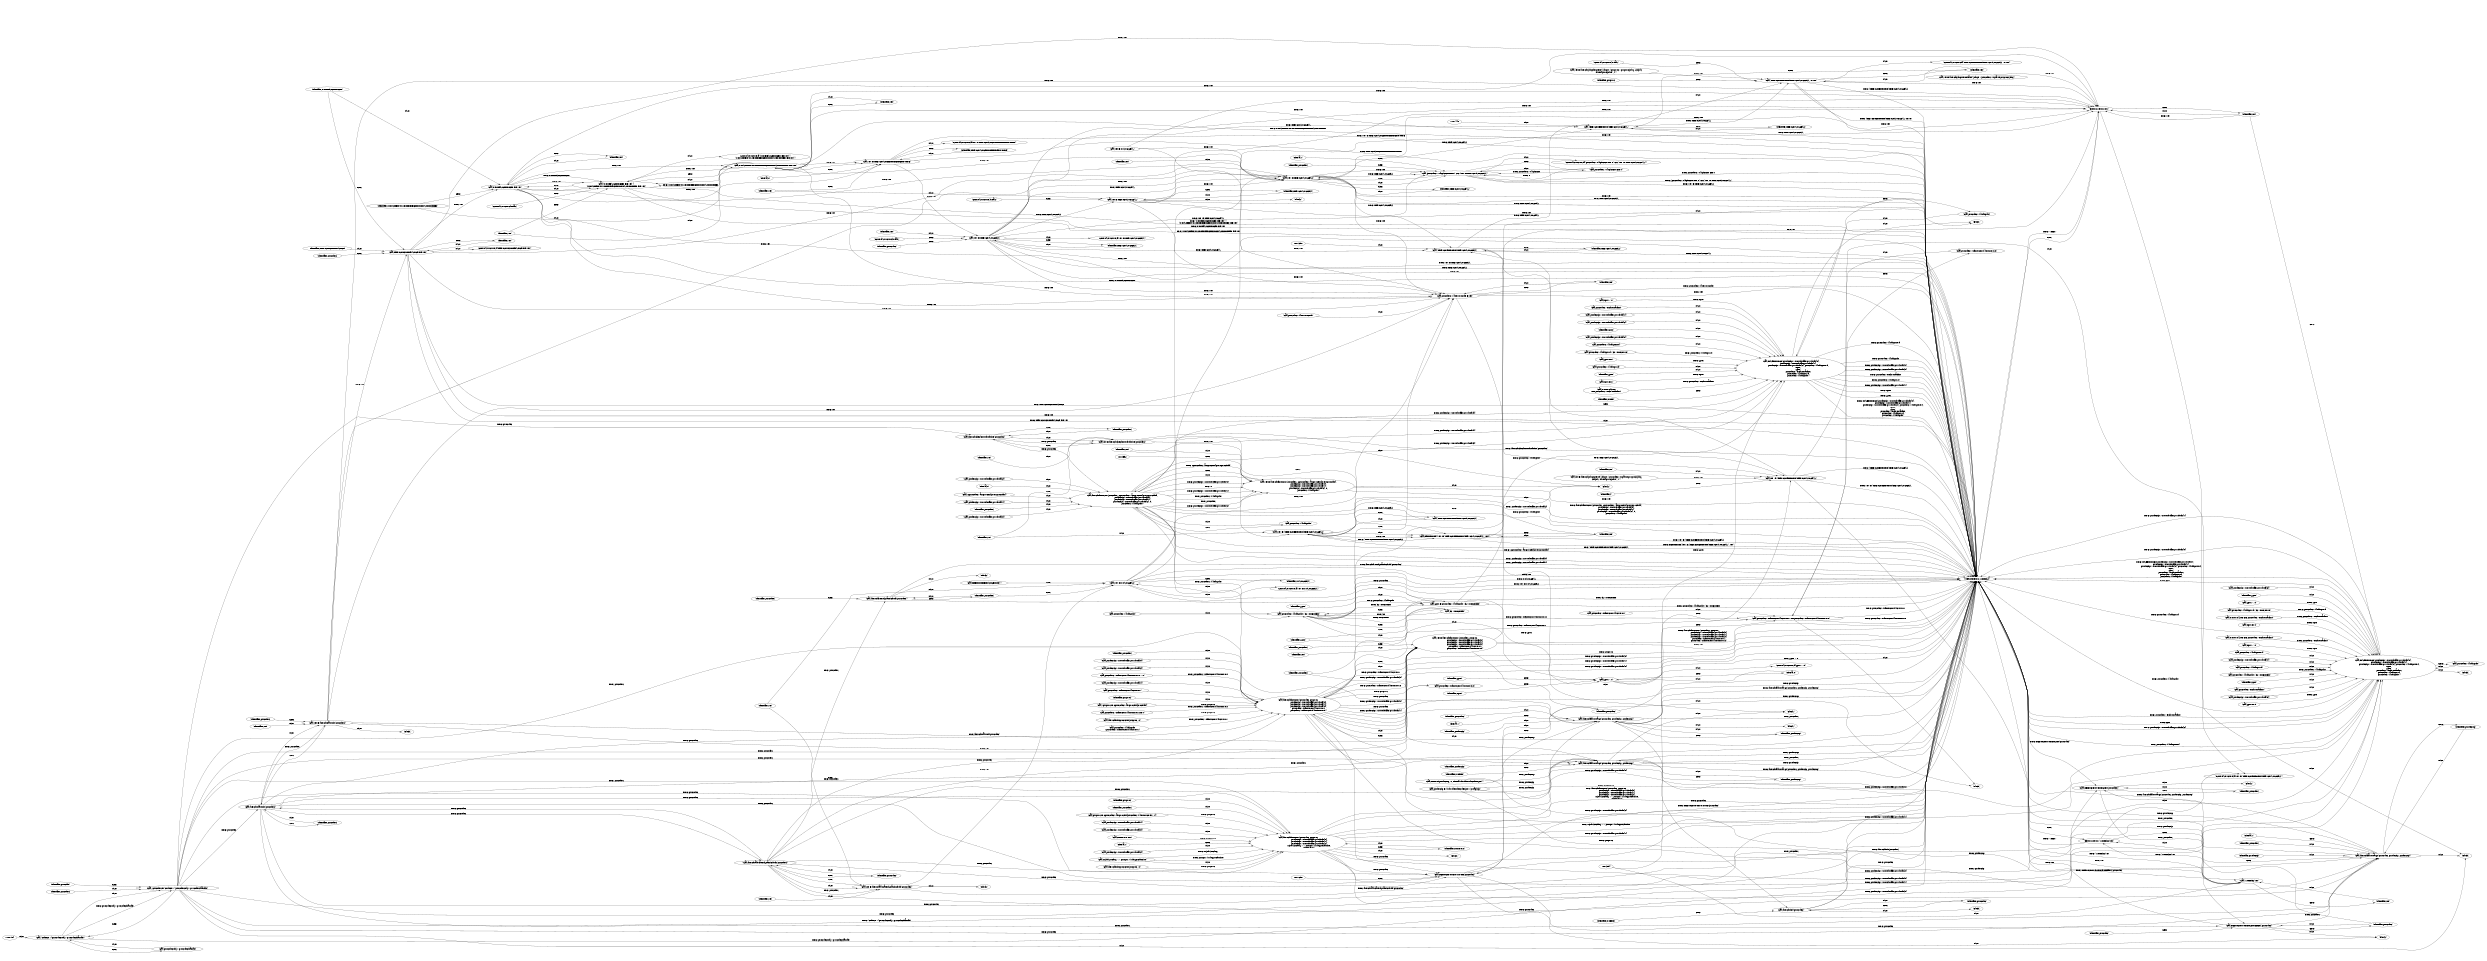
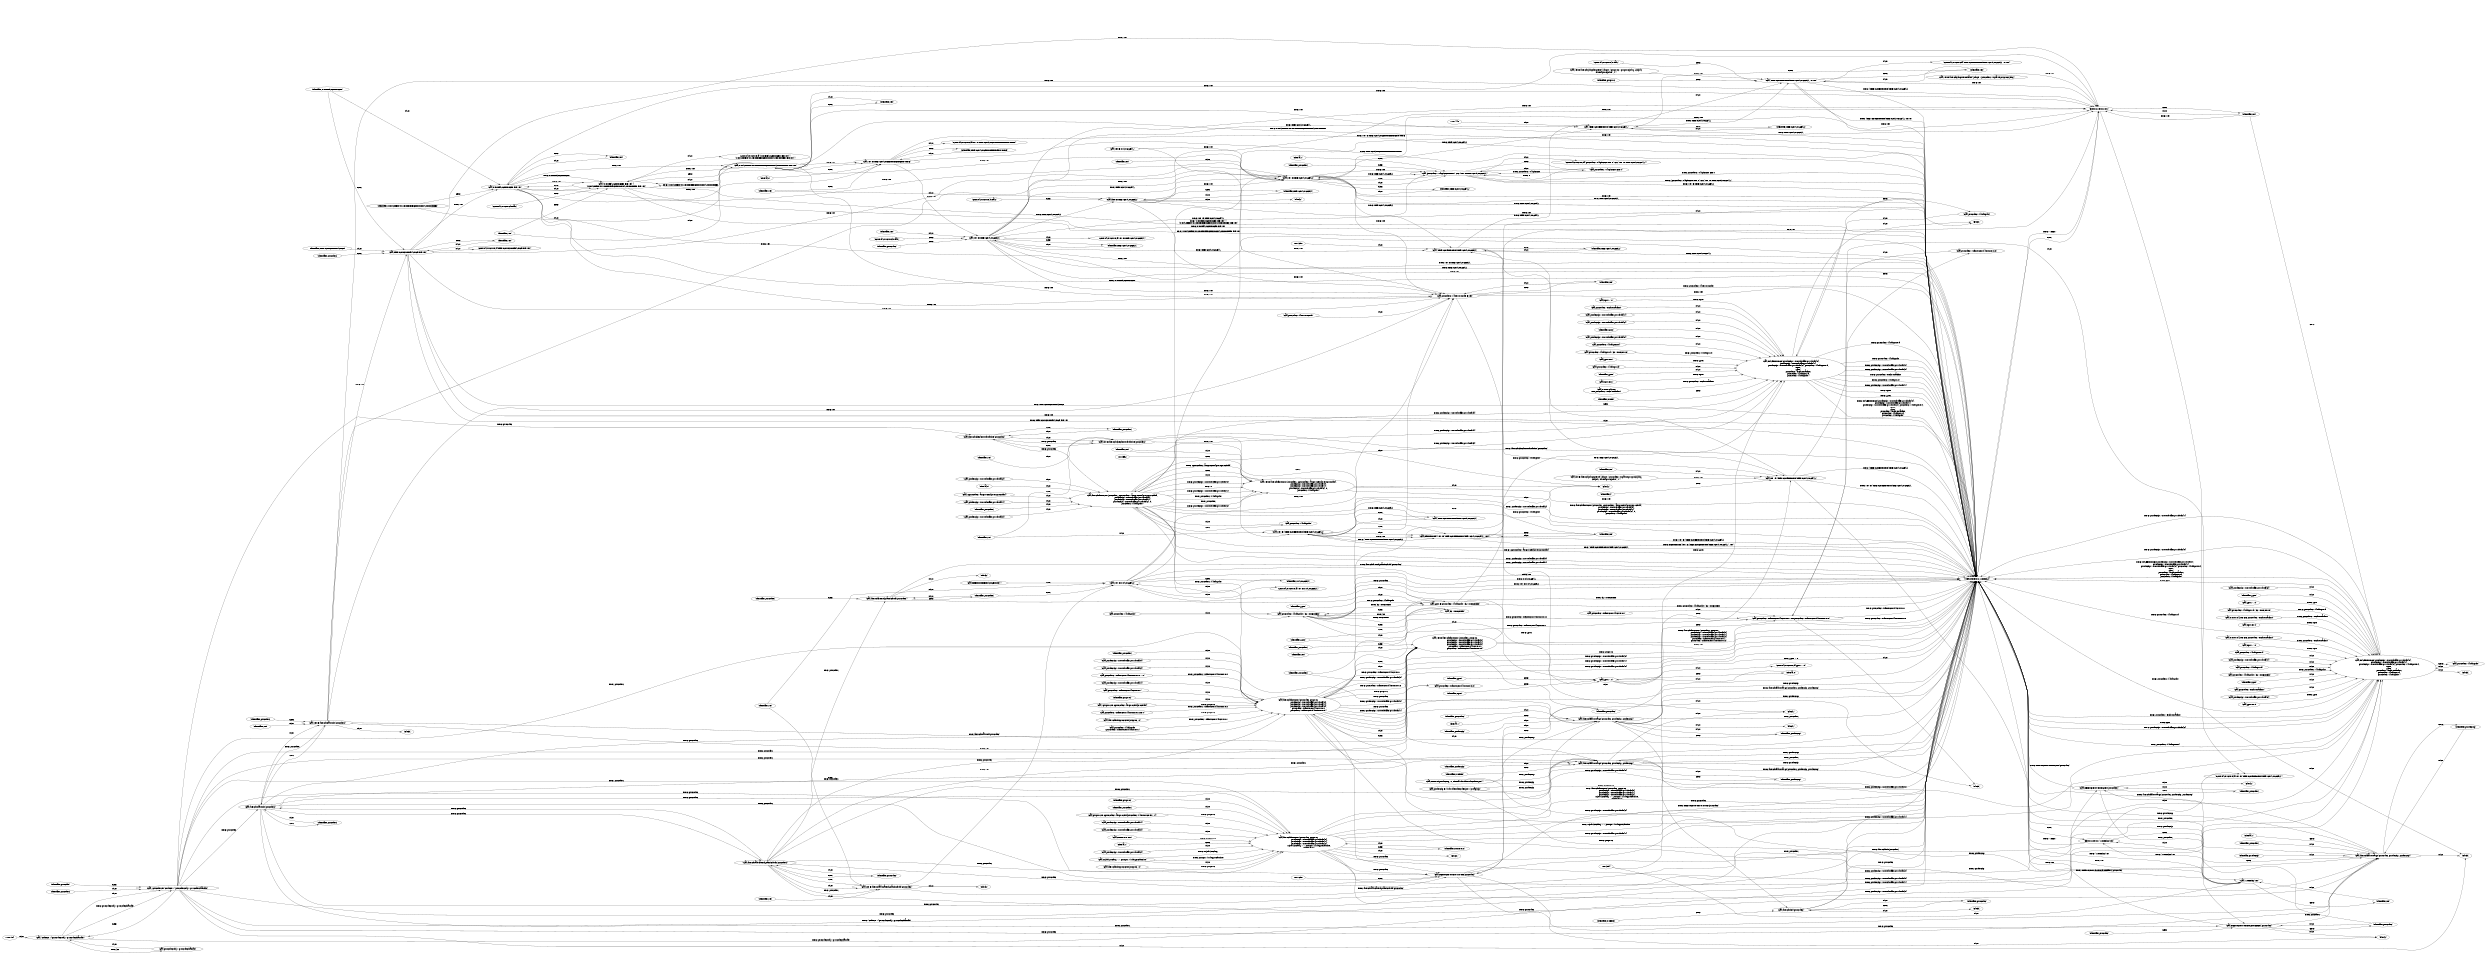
edge "(Call,ret = IV_SUCCESS)" -> "(Return,return ret;)": removed, label "DDG: ret"
node "(Call,ret = IHEVCD_SUCCESS)": label "(Call,ret = IHEVCD_SUCCESS)" -> "(Call,free = IHEVCD_SUCCESS)"
edge "(MethodReturn,WORD32)" -> "(Call,DEBUG_DUMP_PIC_PU(ps_codec))": reversed
edge "(Call,(codec_t *)(ps_codec_obj->pv_codec_handle))" -> "(Call,ps_codec_obj->pv_codec_handle)": label "CFG: " -> "DDG: 32"
